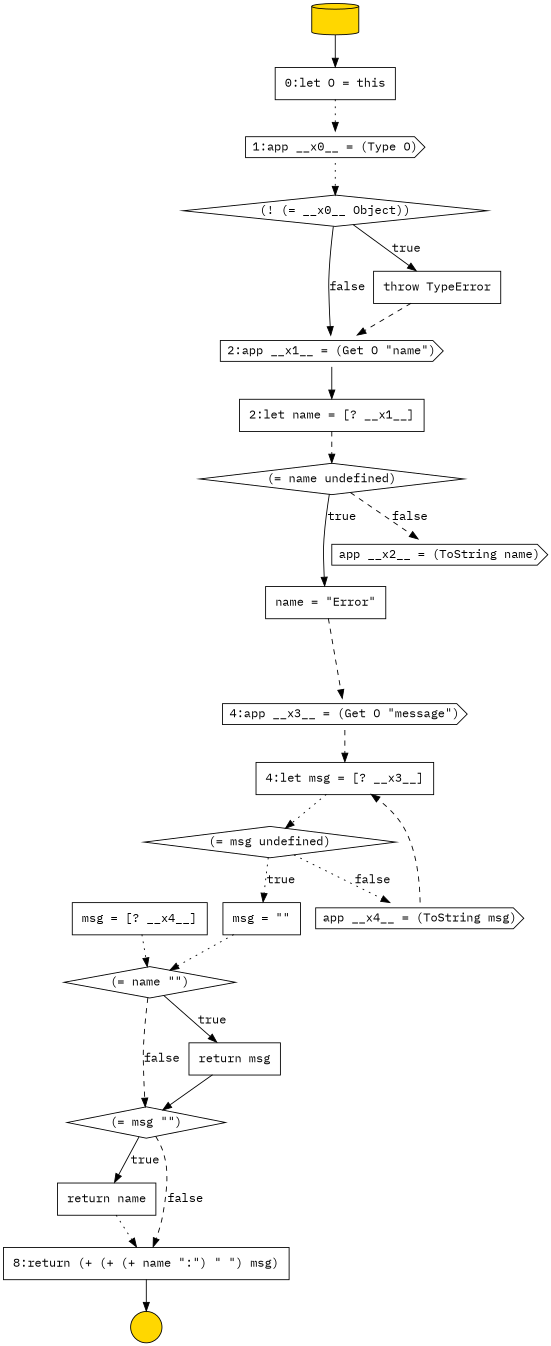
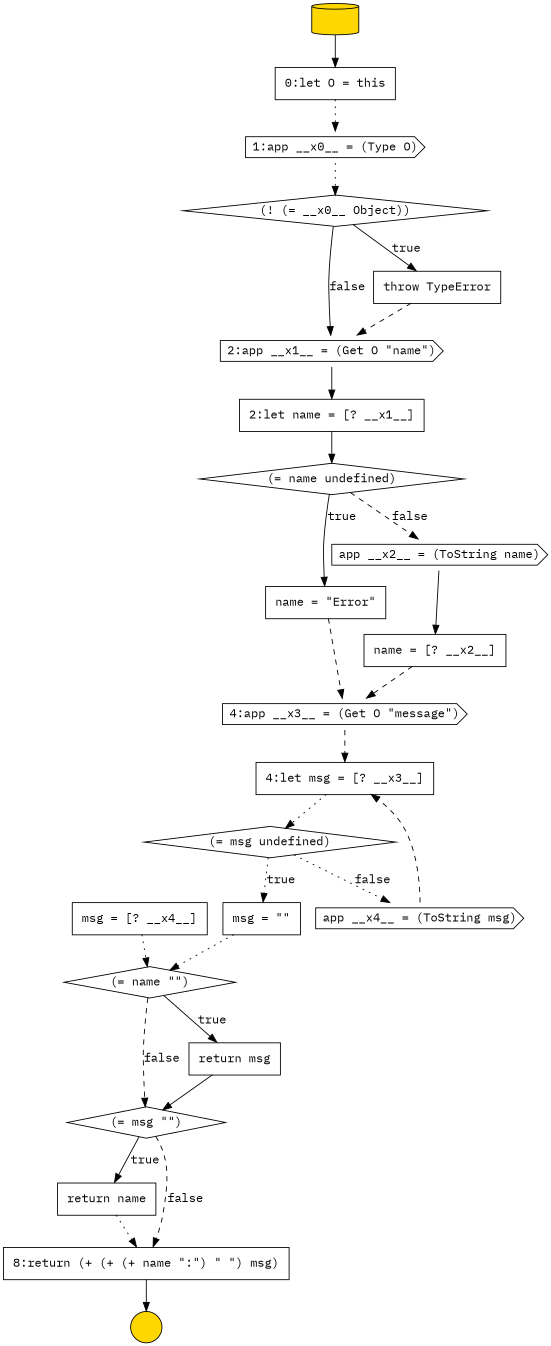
edge "2:let name = [? __x1__]" -> "(= name undefined)": style dashed -> solid
node "name = [? __x2__]": added
